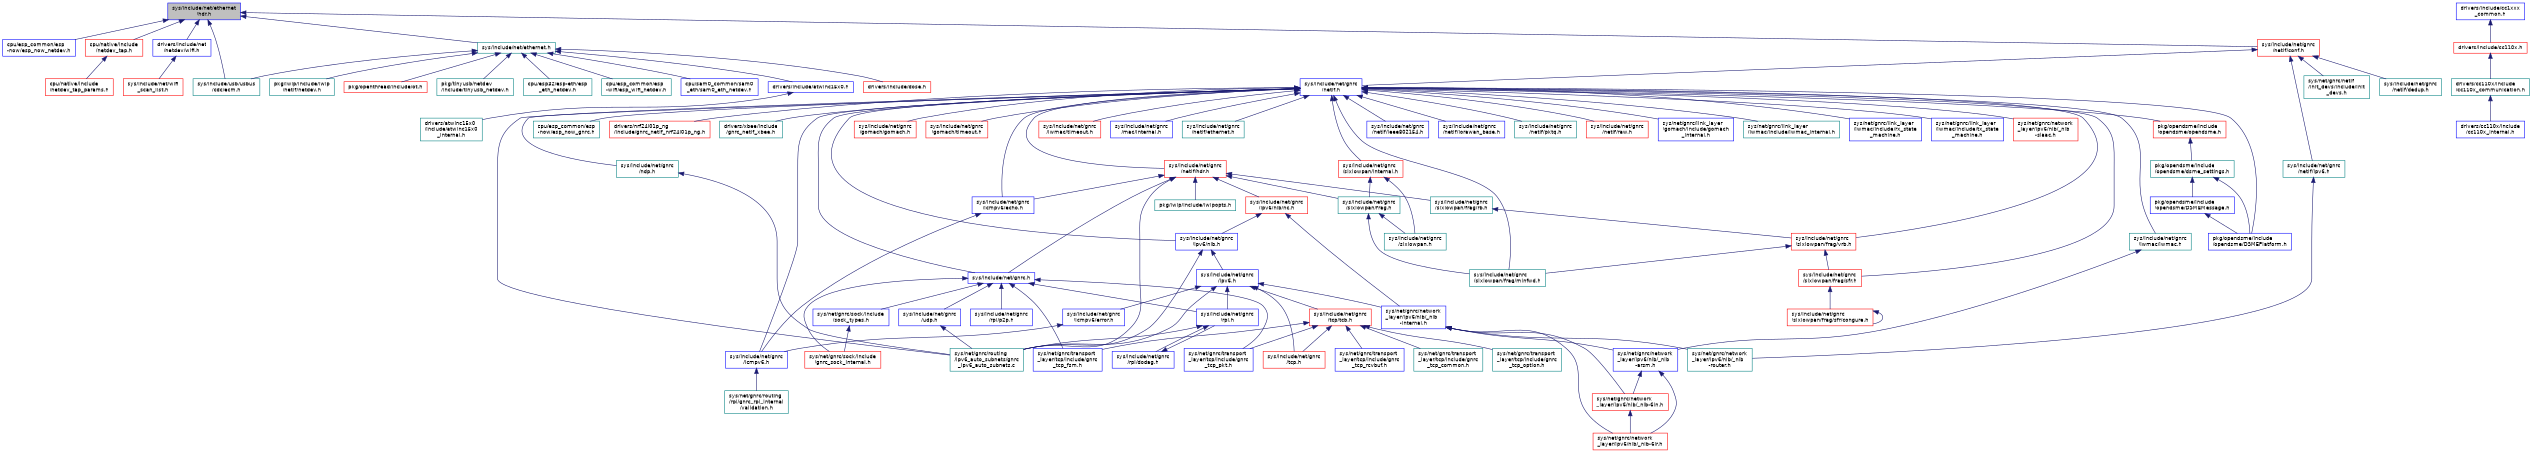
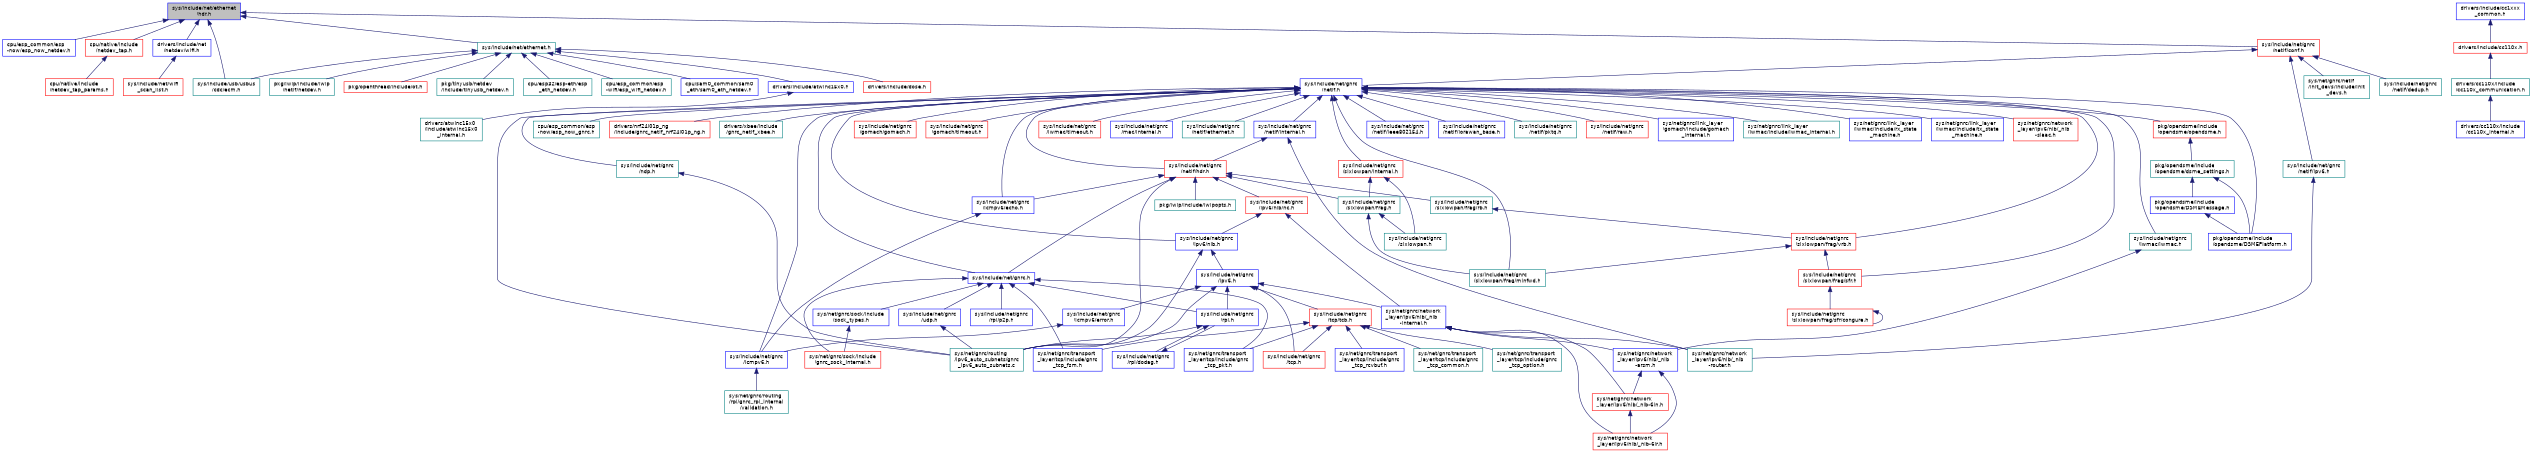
node "sys/include/net/gnrc /netif/internal.h": added
